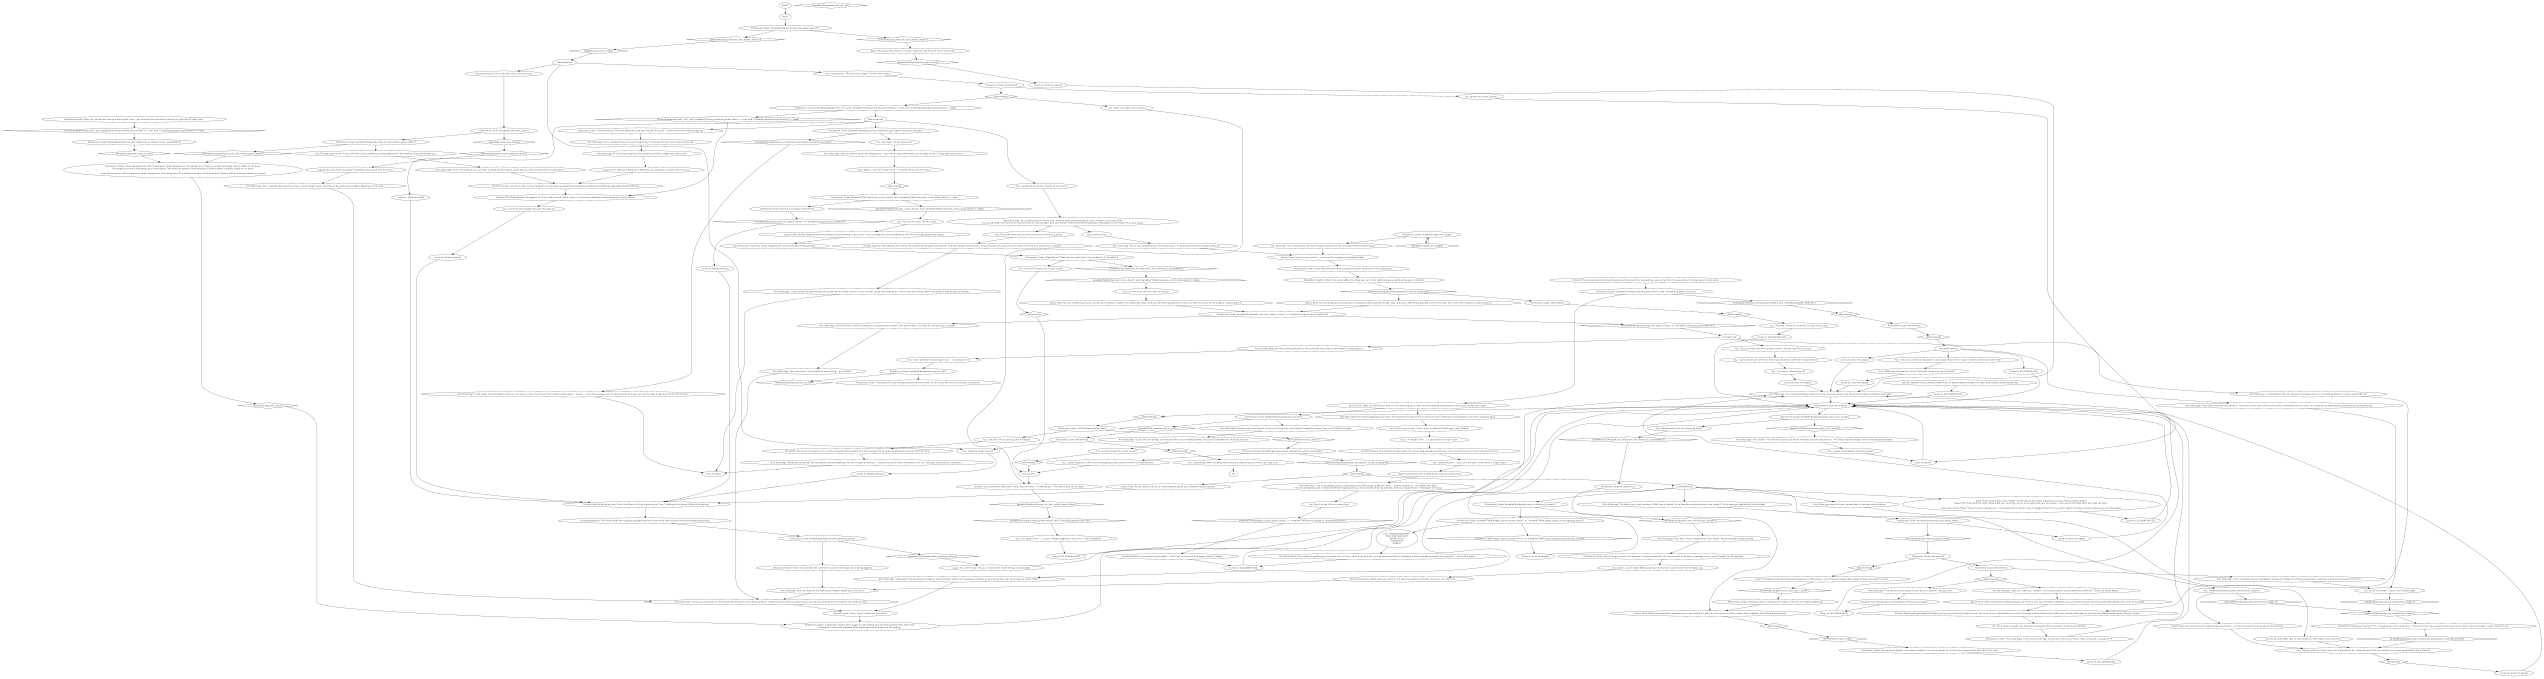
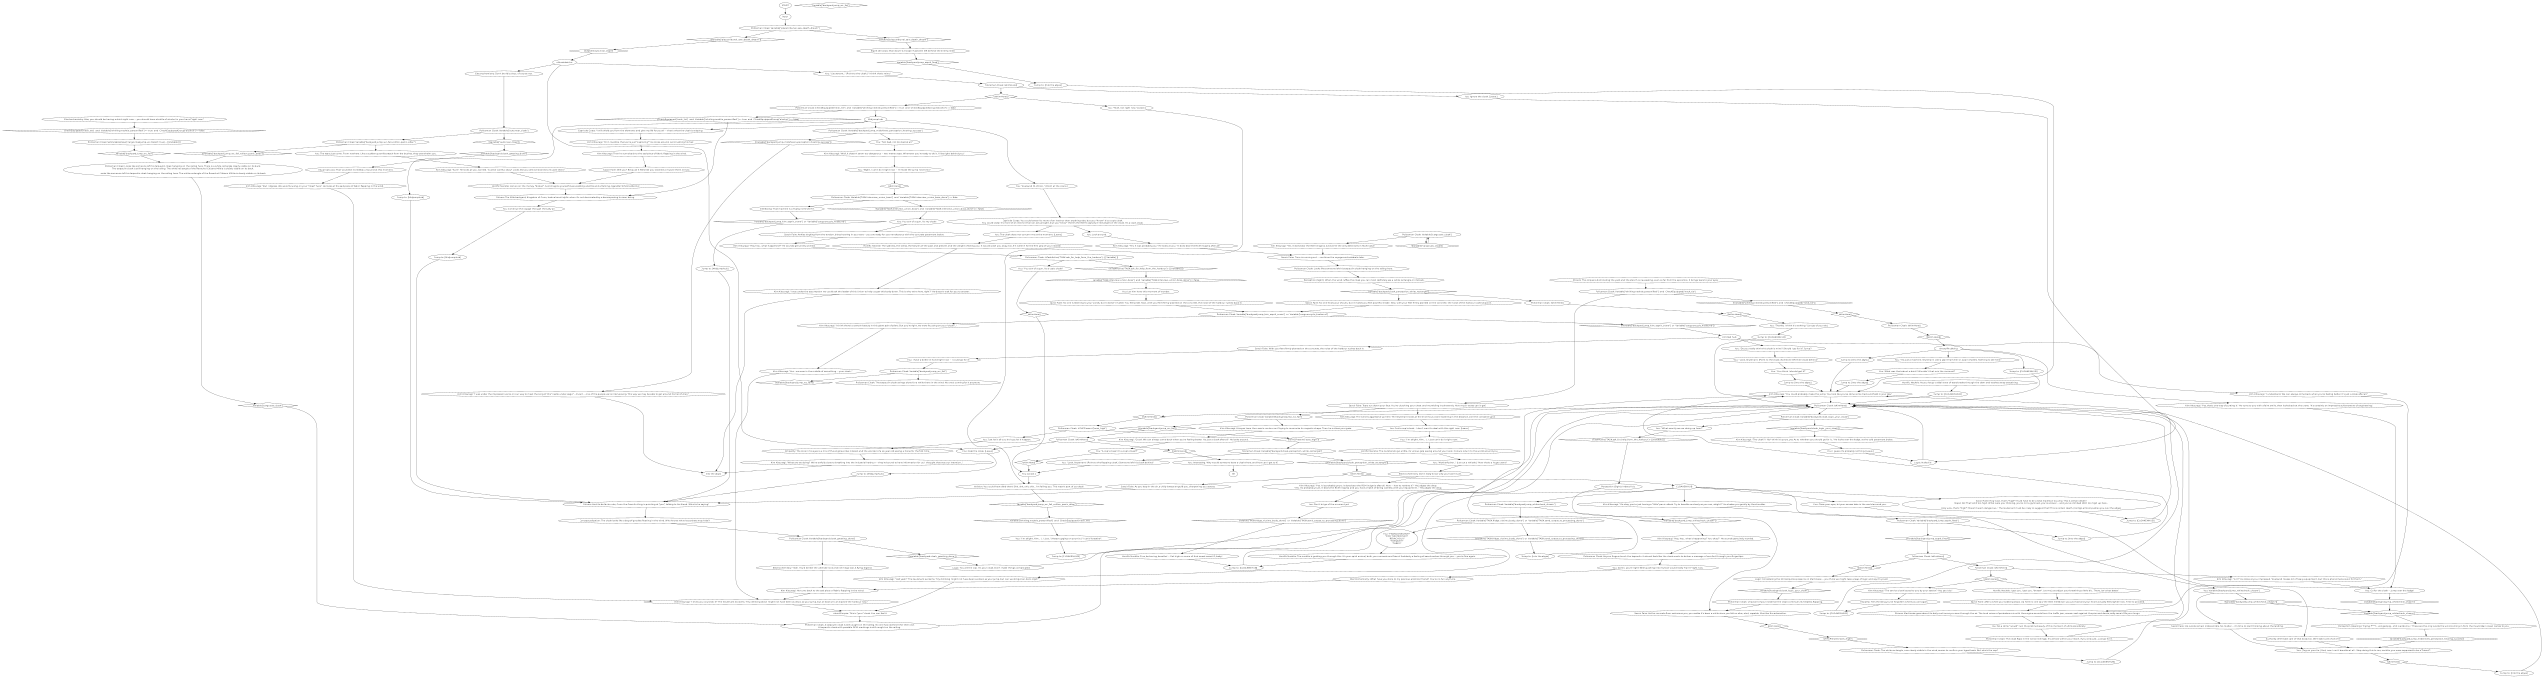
node "You: Go for the cloak -- jump over slowly ledge!": label "You: Go for the cloak -- jump over slowly ledge!" -> "You: Go for the cloak -- jump over the ledge!"
